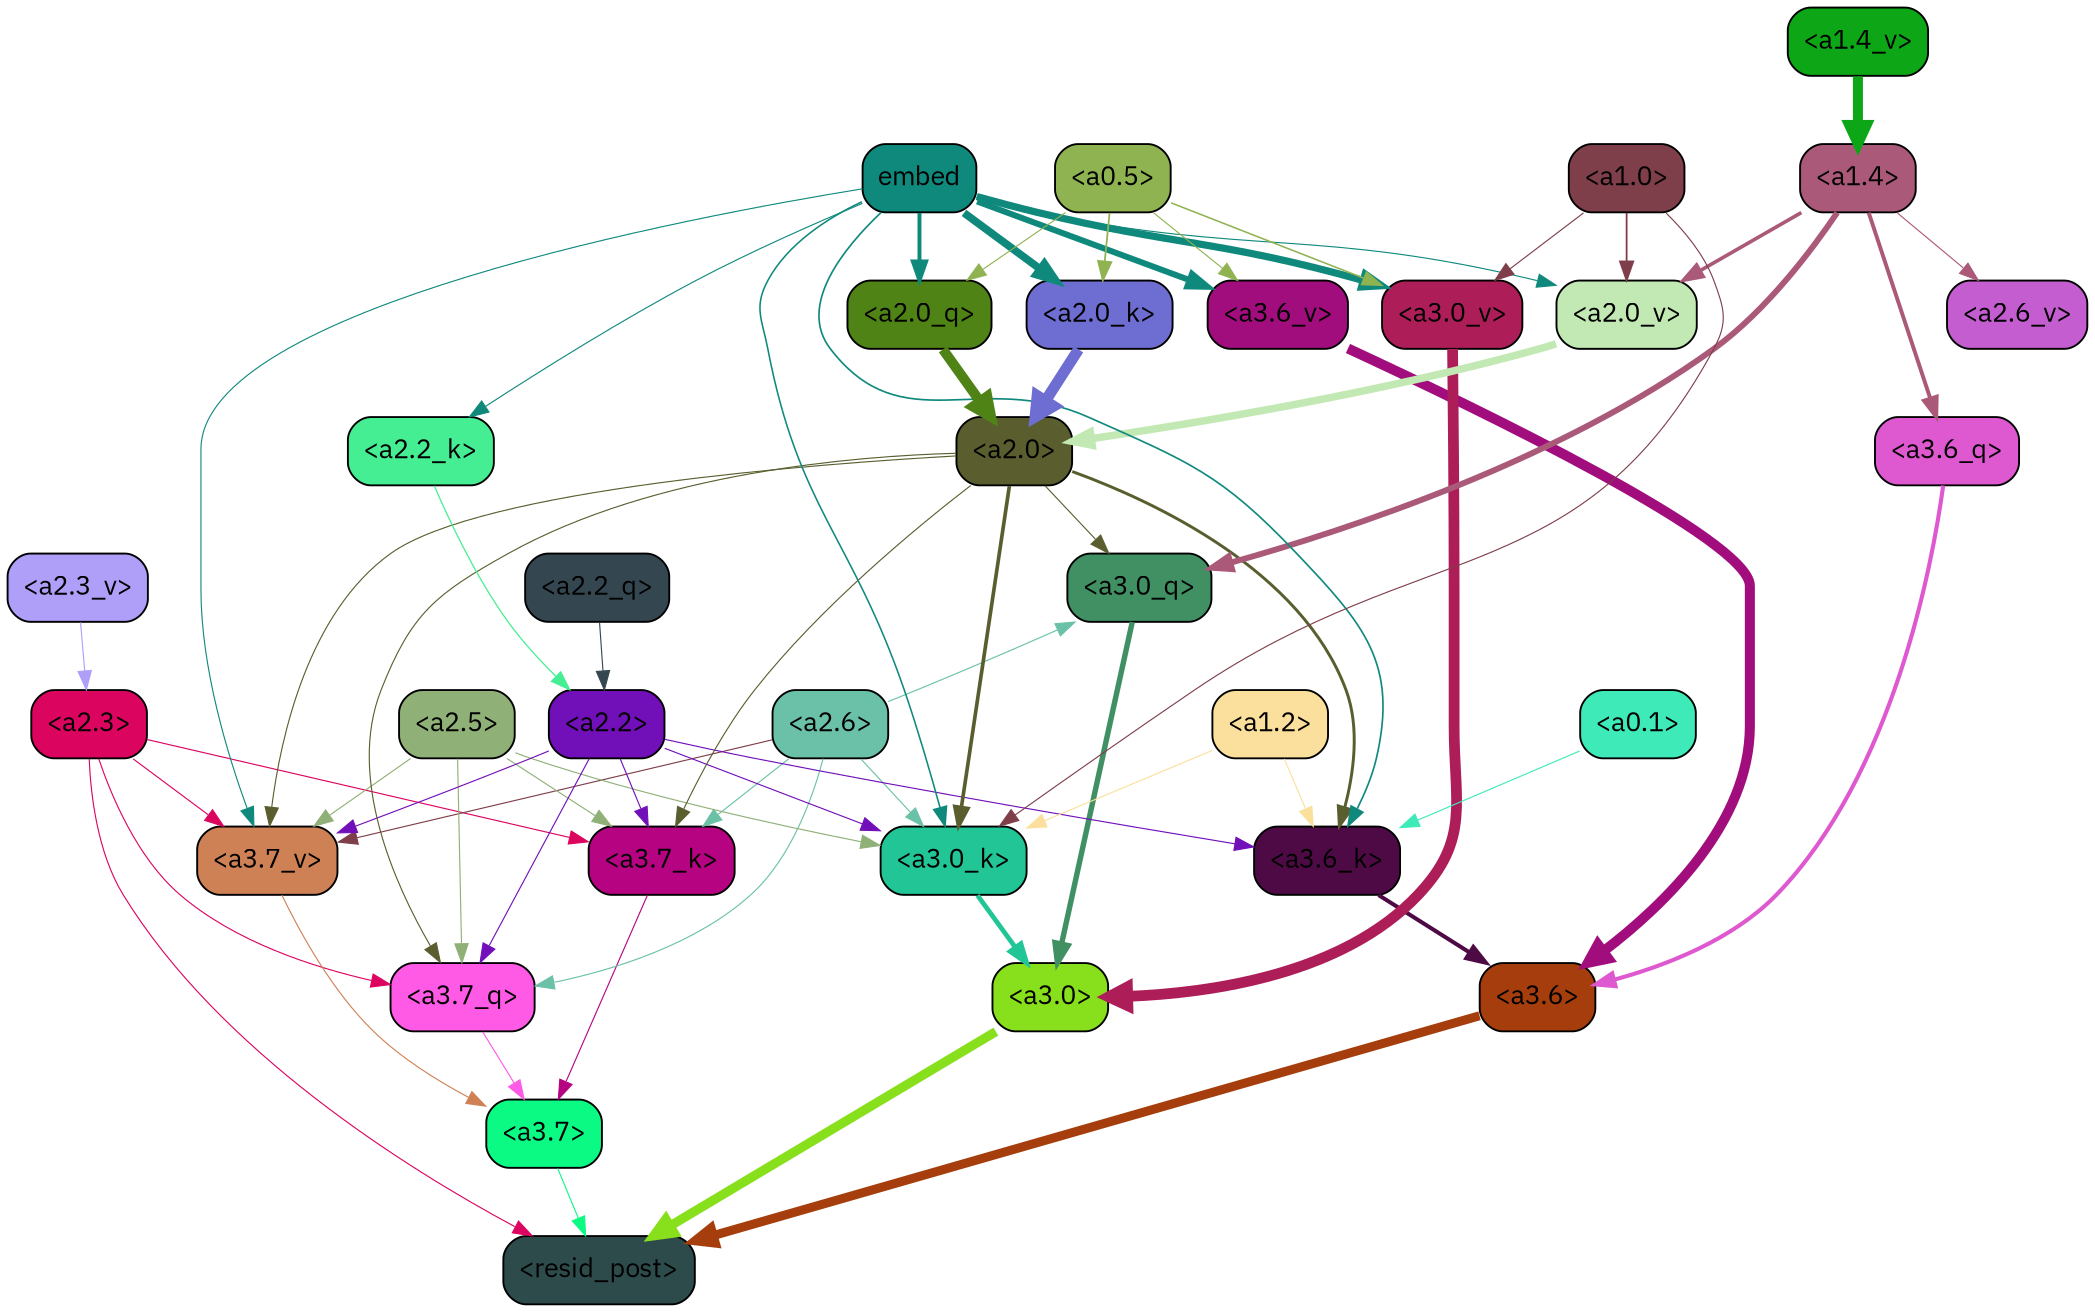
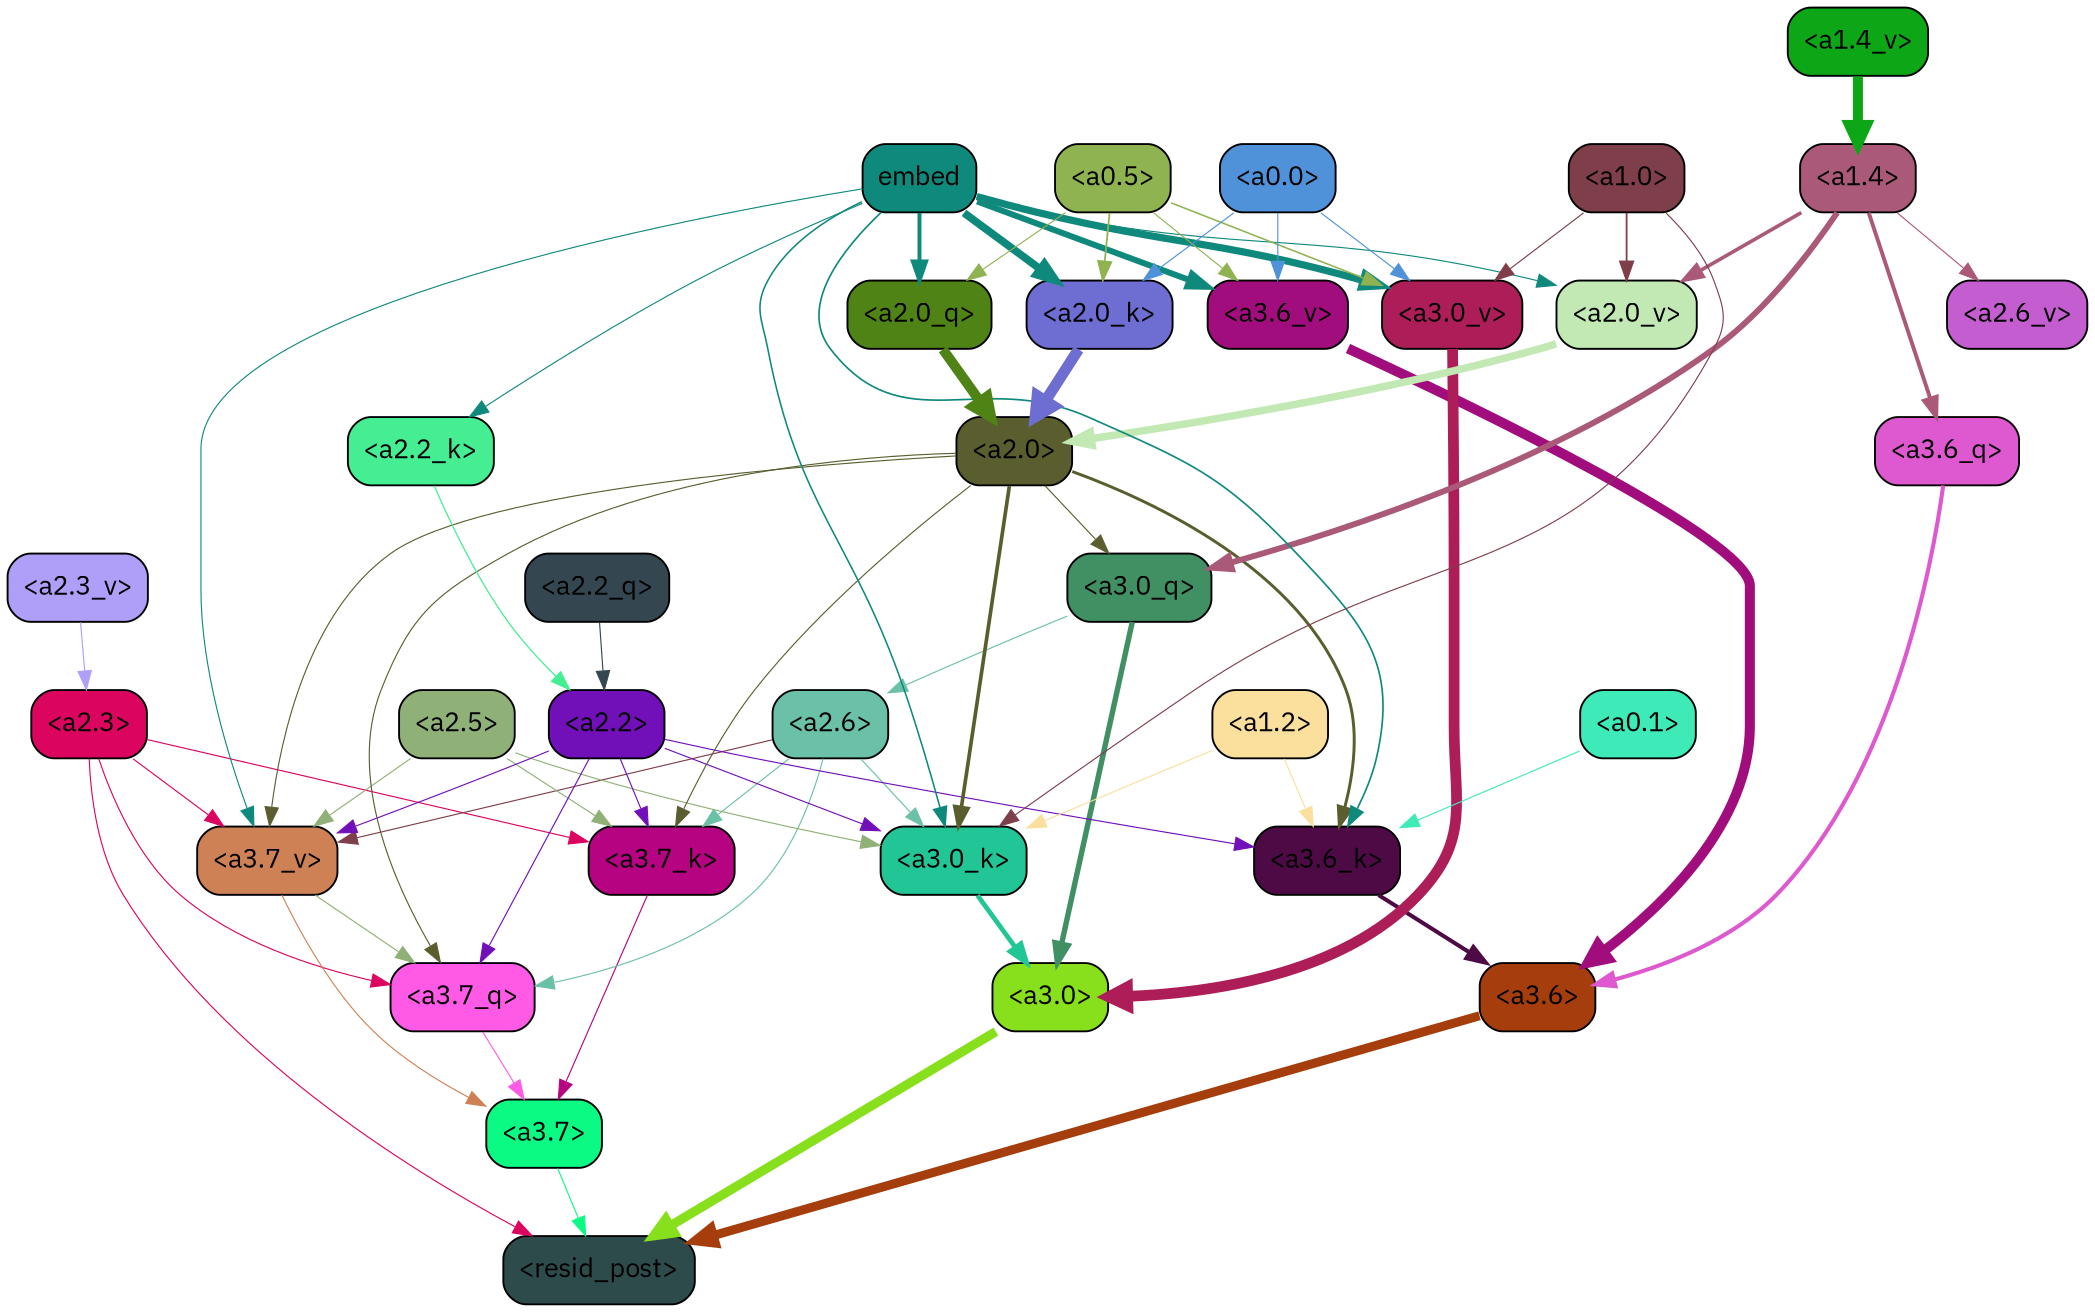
node "<a0.0>": added
edge "<a2.6>" -> "<a3.0_q>": reversed
edge "<a2.5>" -> "<a3.7_q>": now "<a3.7_v>" -> "<a3.7_q>"
